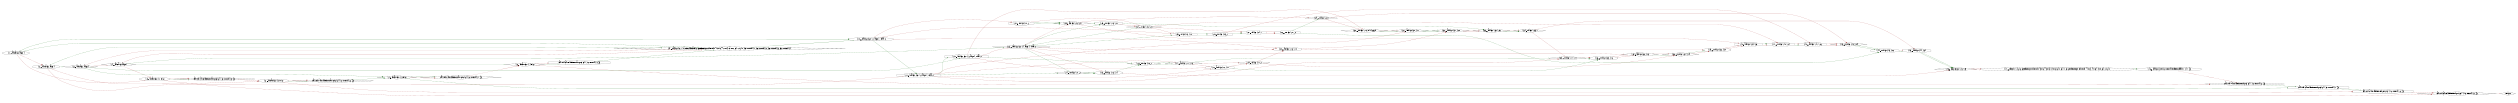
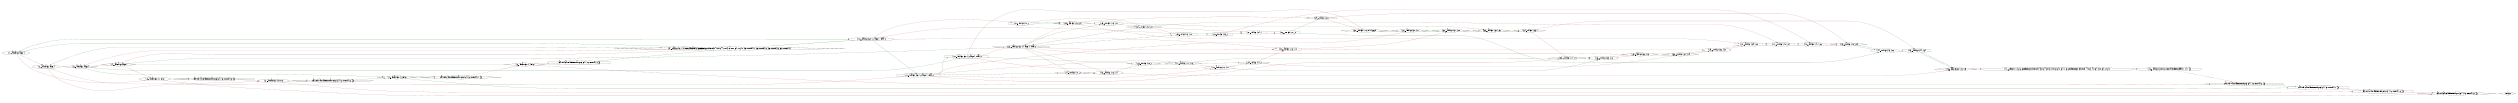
node "%40 = add i32 %39, %52": label "%40 = add i32 %39, %52" -> "%40 = add i32 %39, %22"
